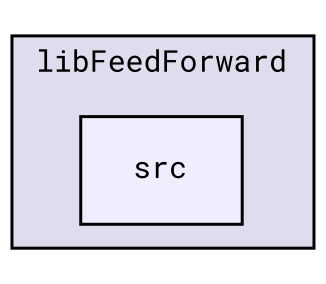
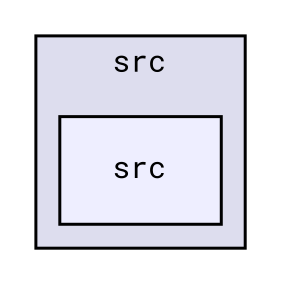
cluster "libFeedForward": label "libFeedForward" -> "src"
